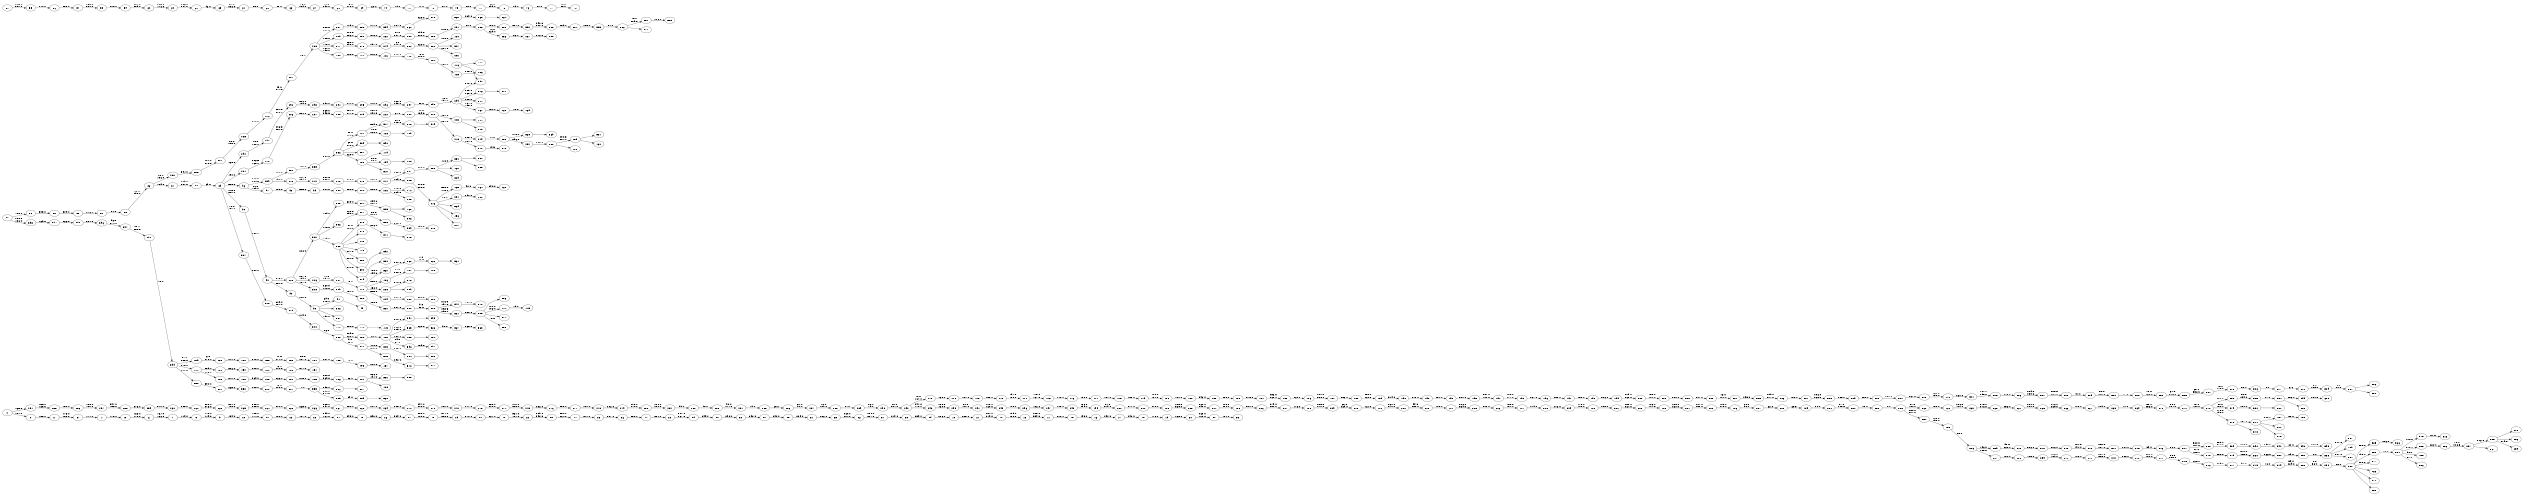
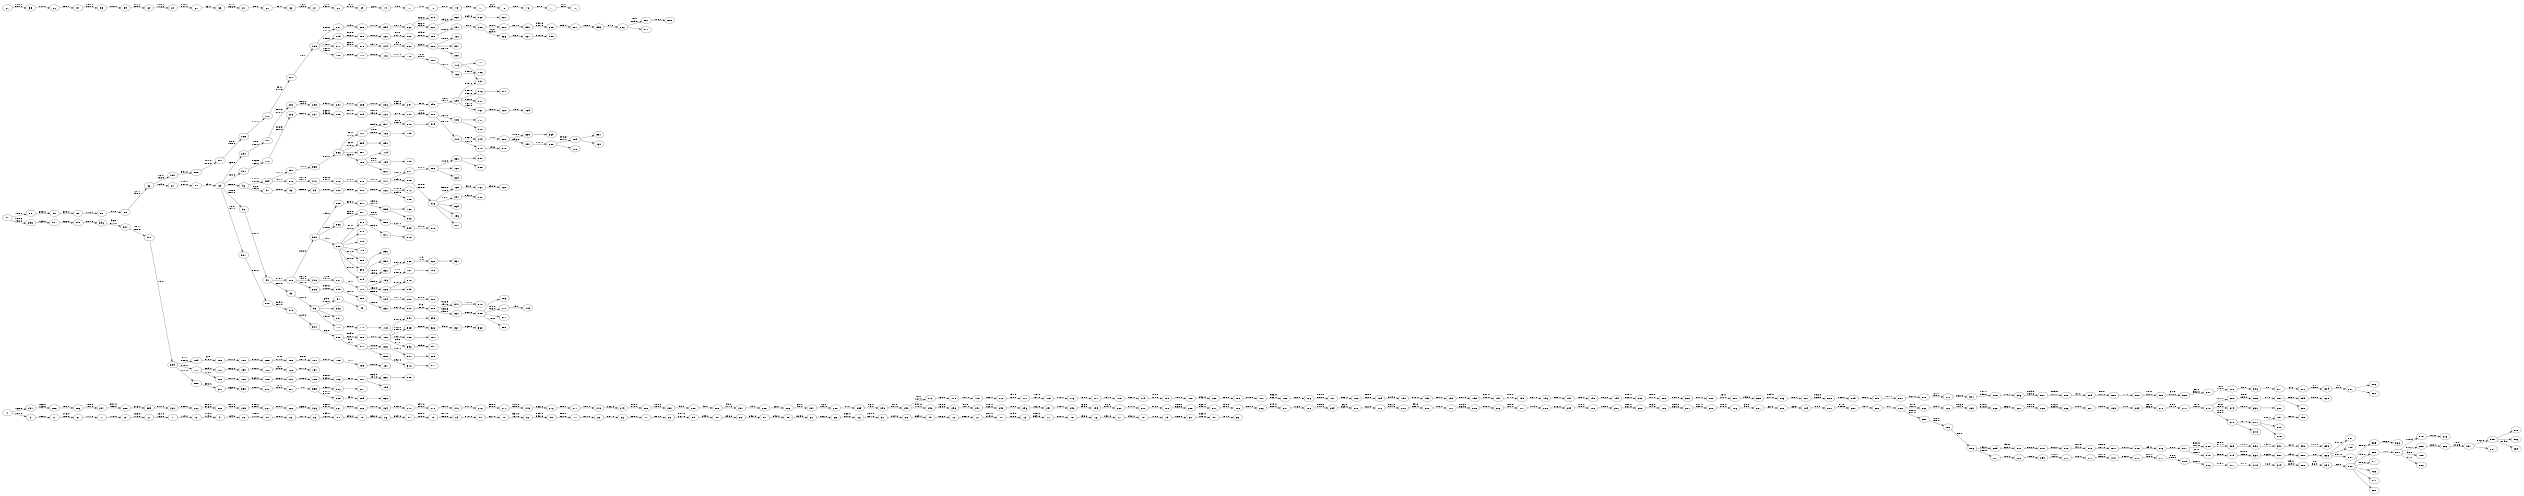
node "361": added
